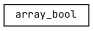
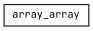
node "array_bool": label "array_bool" -> "array_array"
